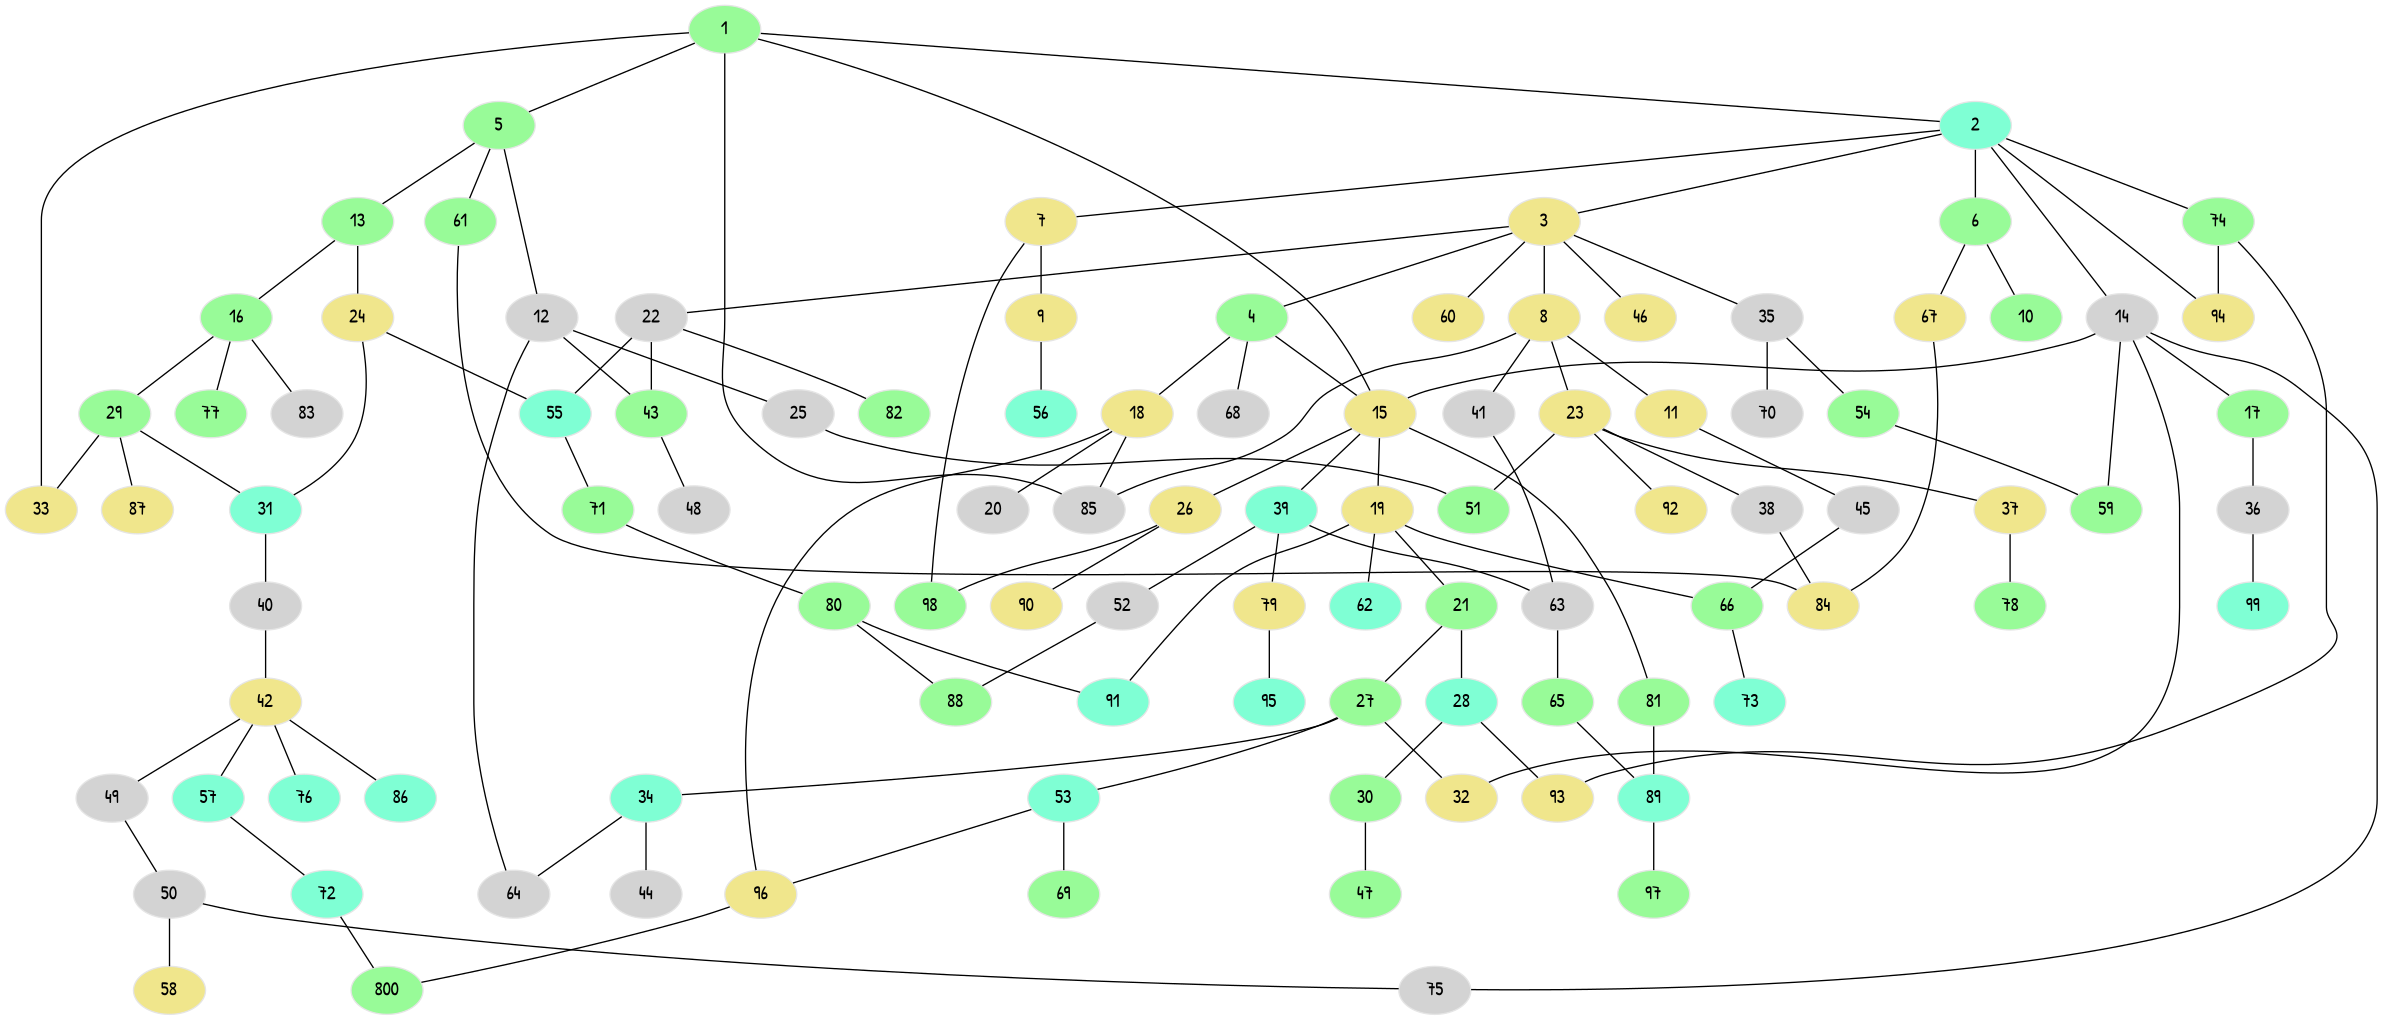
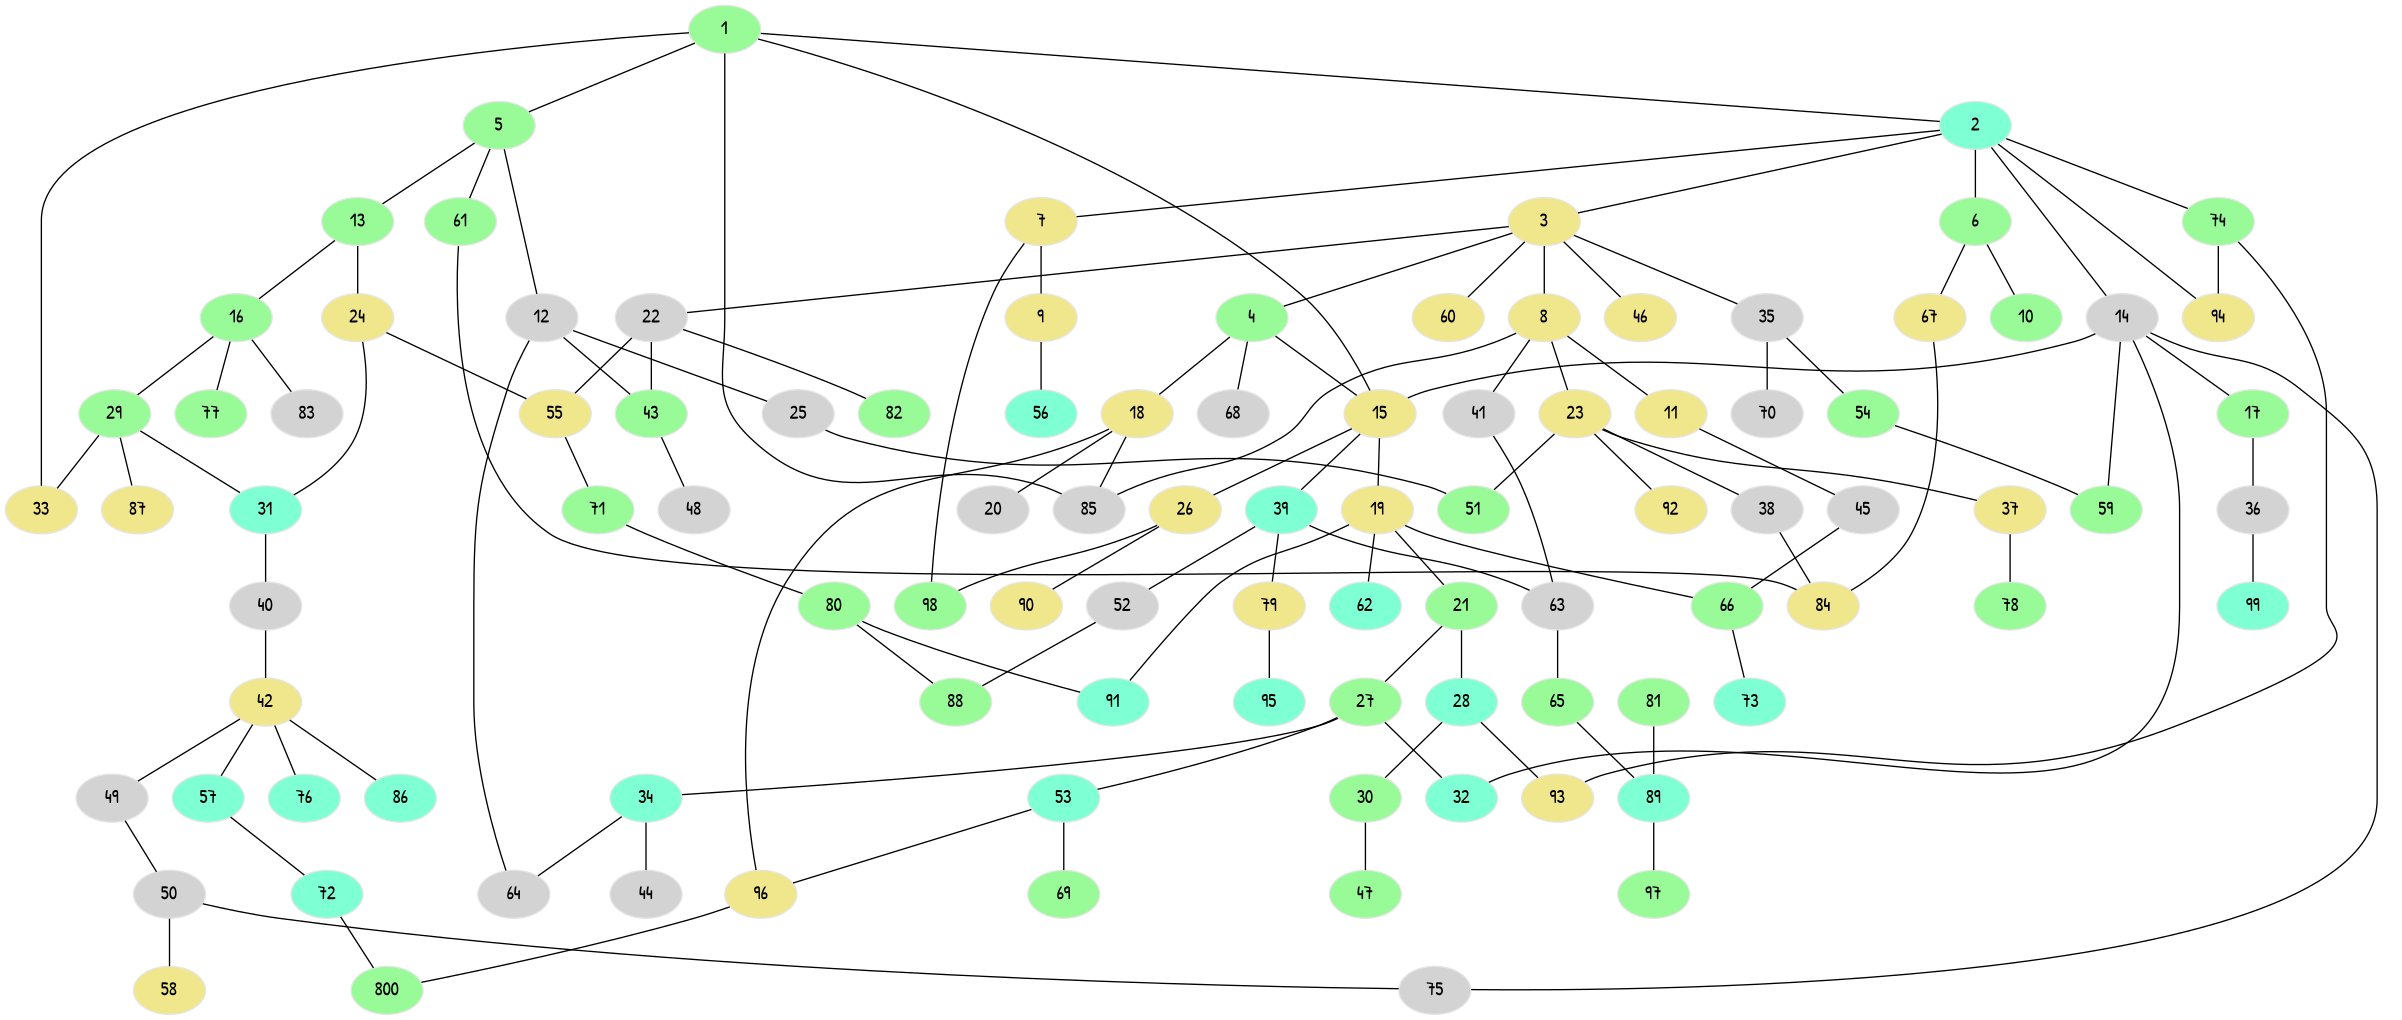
node "55": fillcolor aquamarine -> khaki
edge "15" -- "81": removed
node "32": fillcolor khaki -> aquamarine
